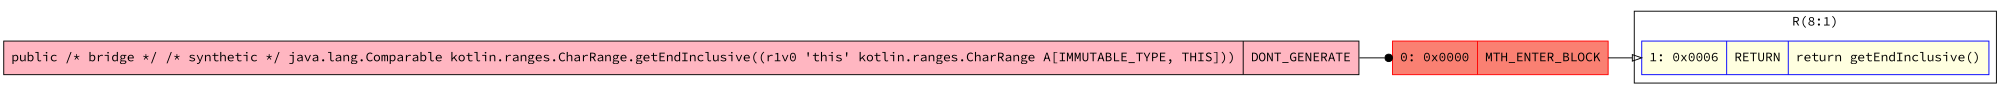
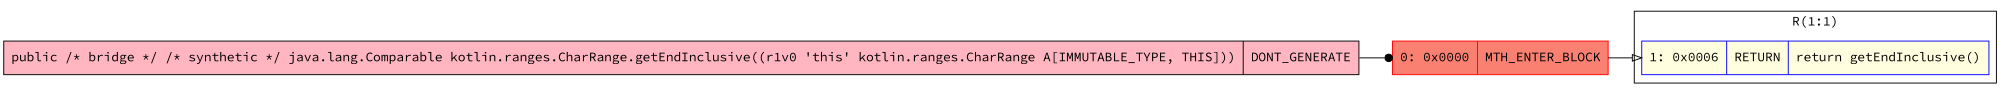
cluster "R(8:1)": label "R(8:1)" -> "R(1:1)"
